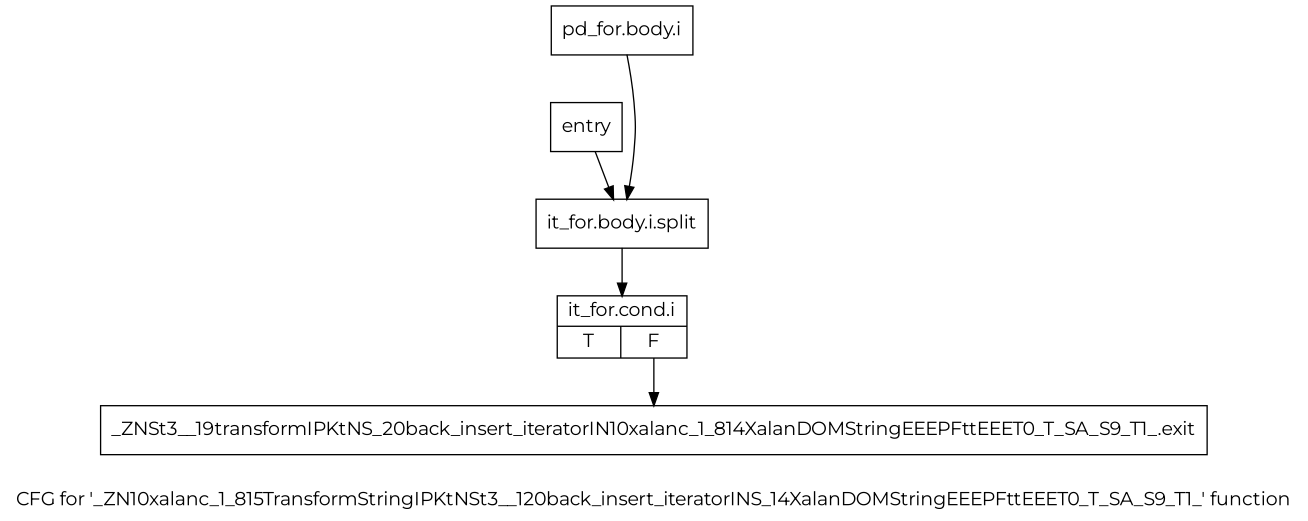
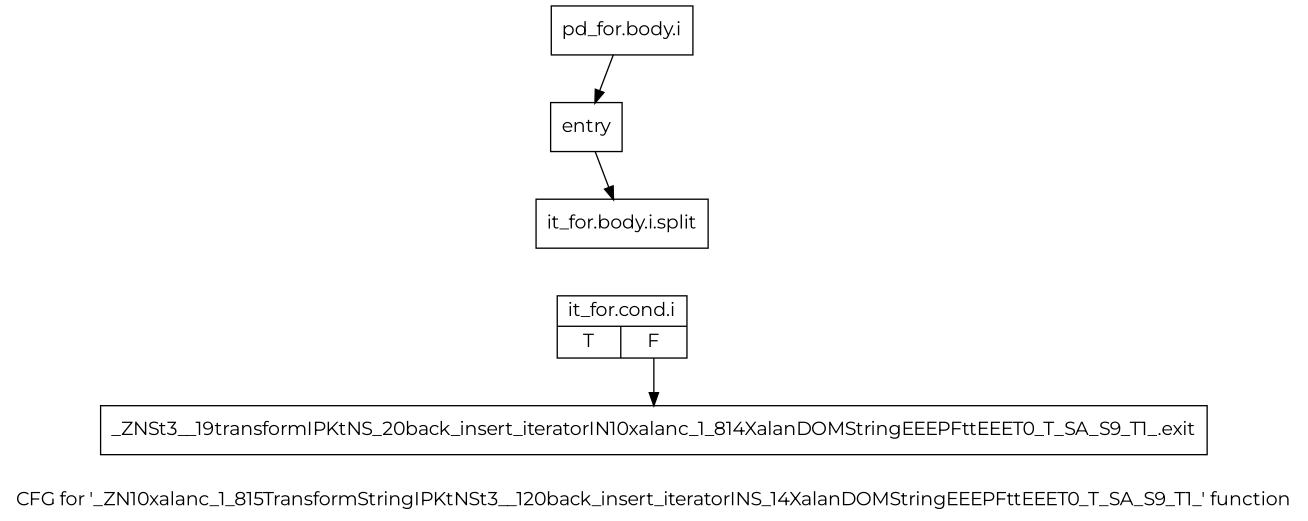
edge "pd_for.body.i" -> "it_for.body.i.split": now "pd_for.body.i" -> "entry"
edge "it_for.body.i.split" -> "it_for.cond.i": removed
